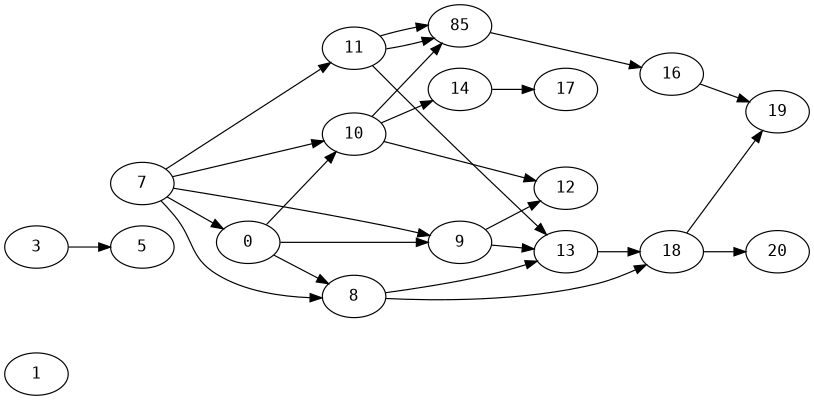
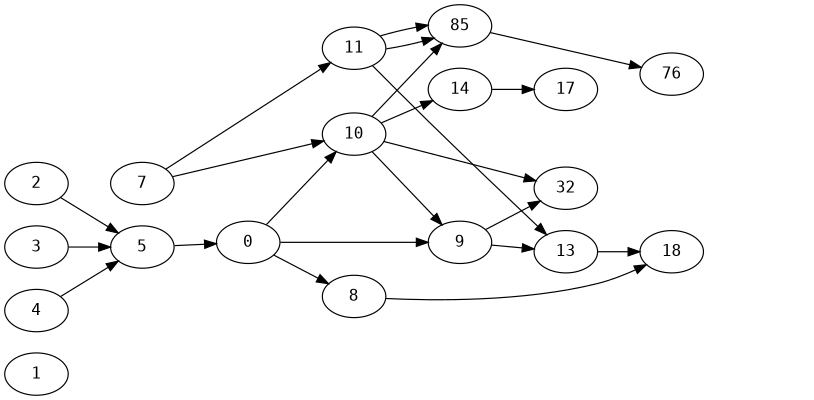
node "16": label "16" -> "76"
node "19": removed
node "2": added
node "12": label "12" -> "32"
edge "7" -> "9": now "10" -> "9"
edge "7" -> "0": now "5" -> "0"
node "20": removed
edge "7" -> "8": removed
edge "8" -> "13": removed
node "4": added
